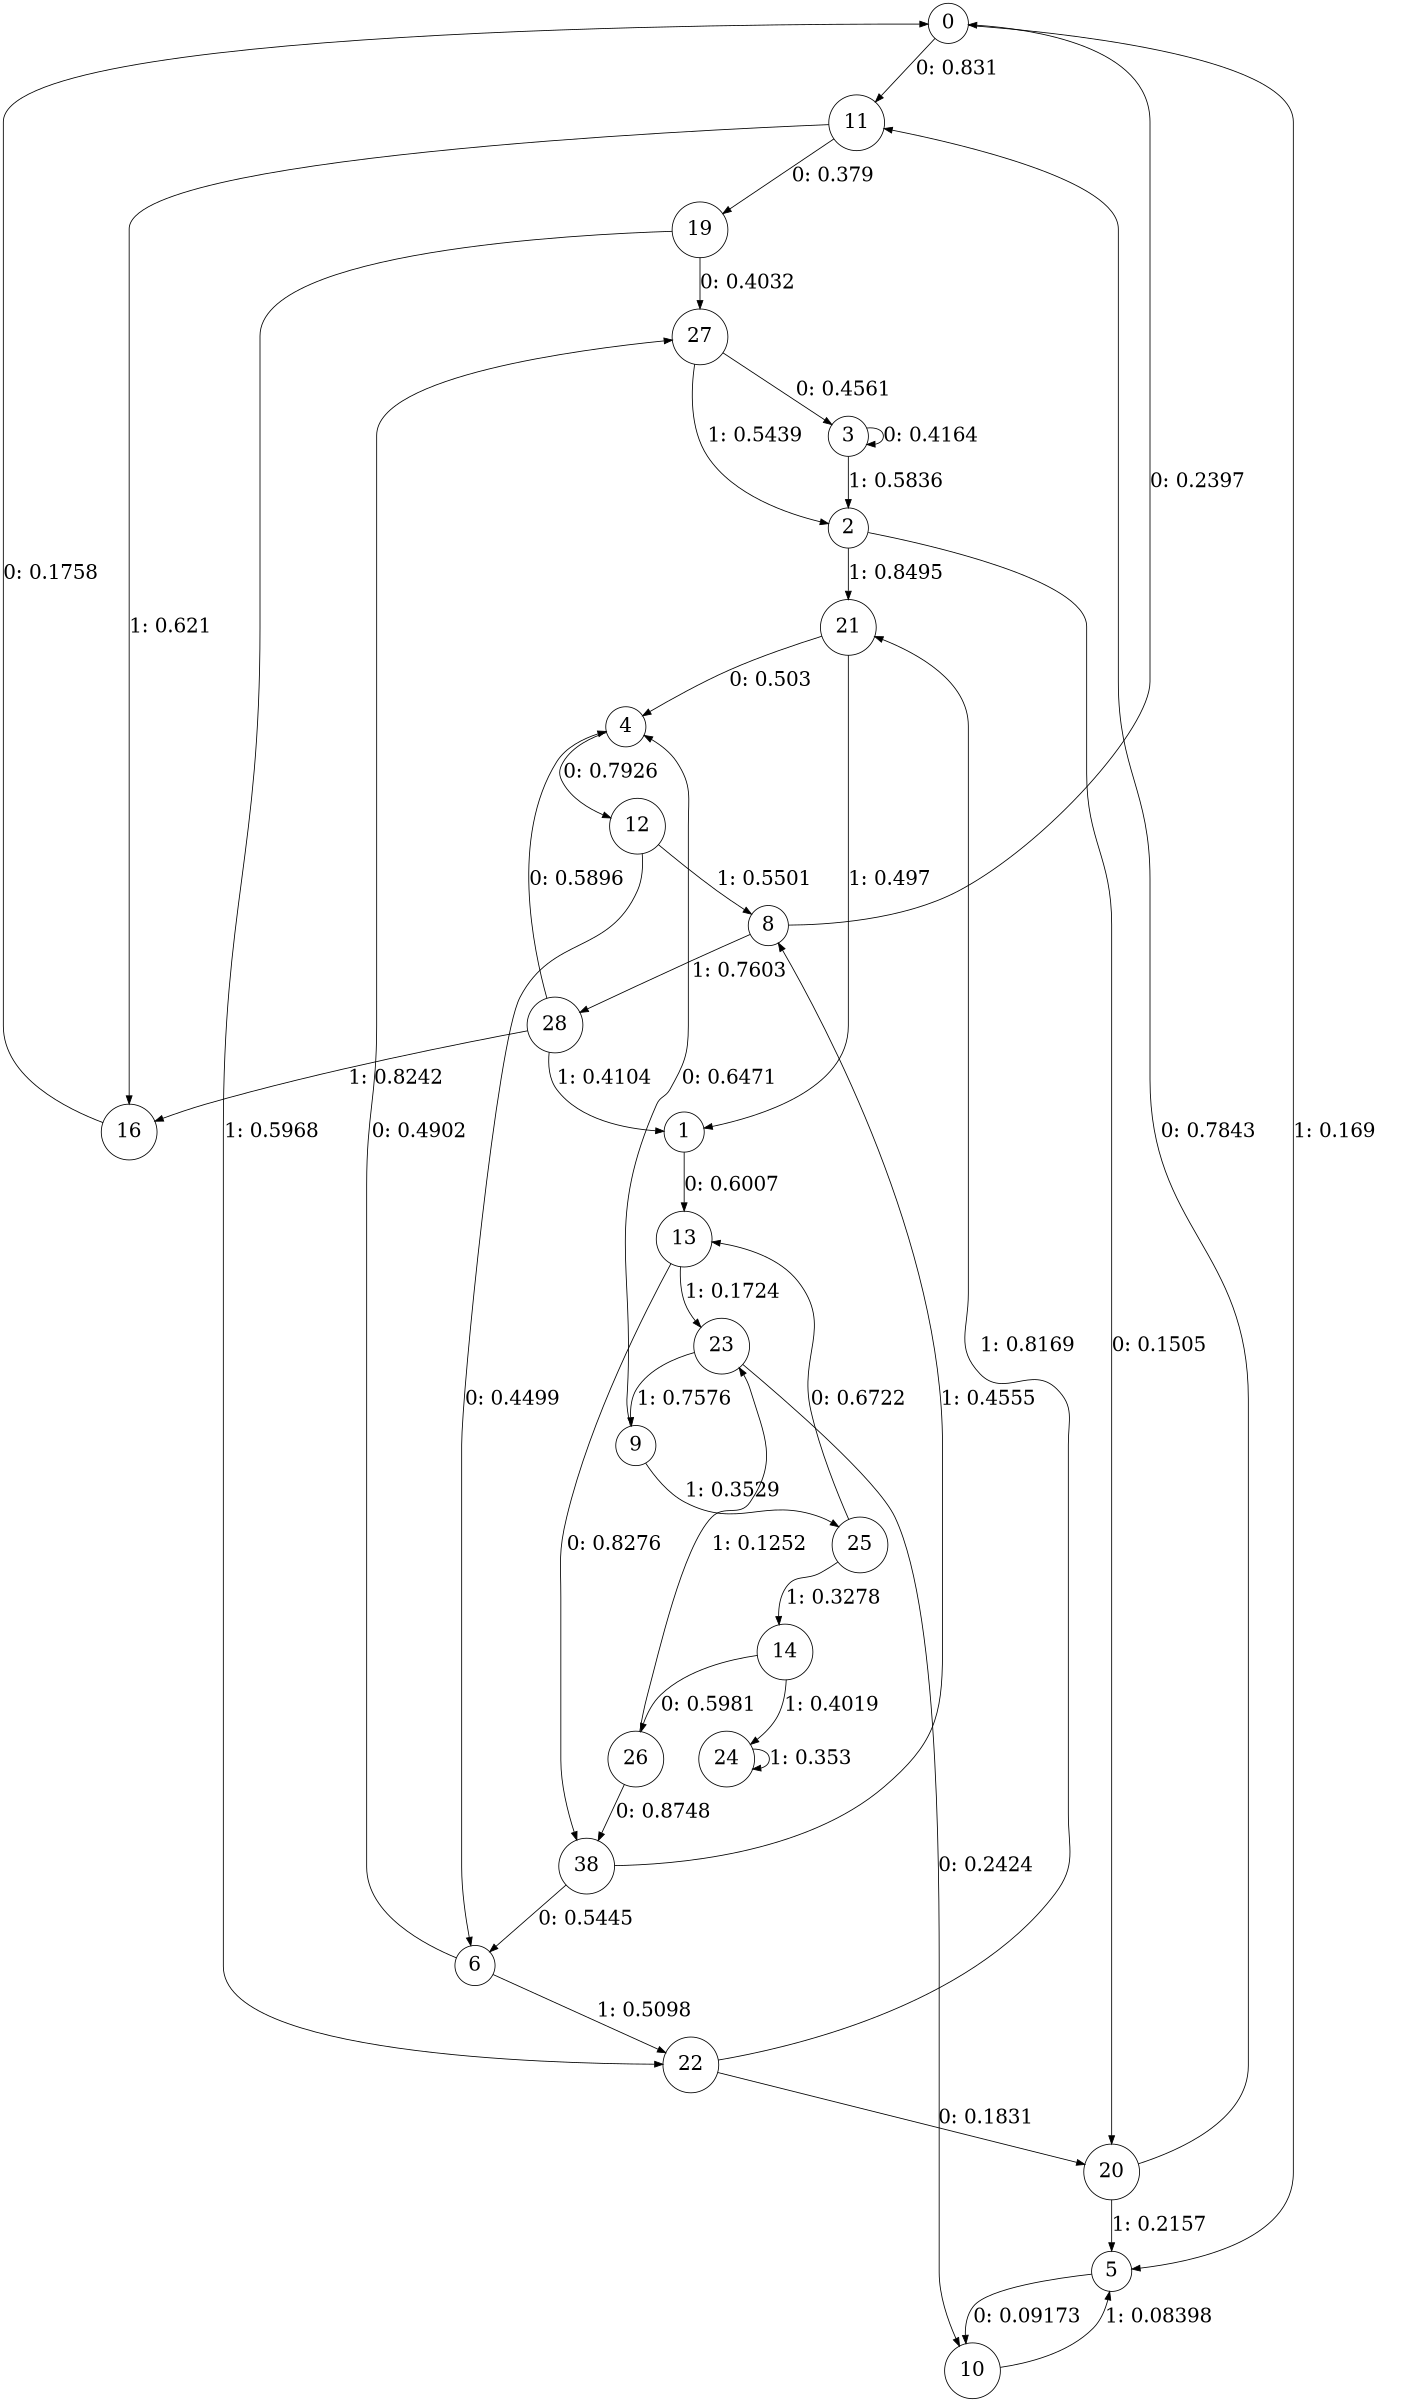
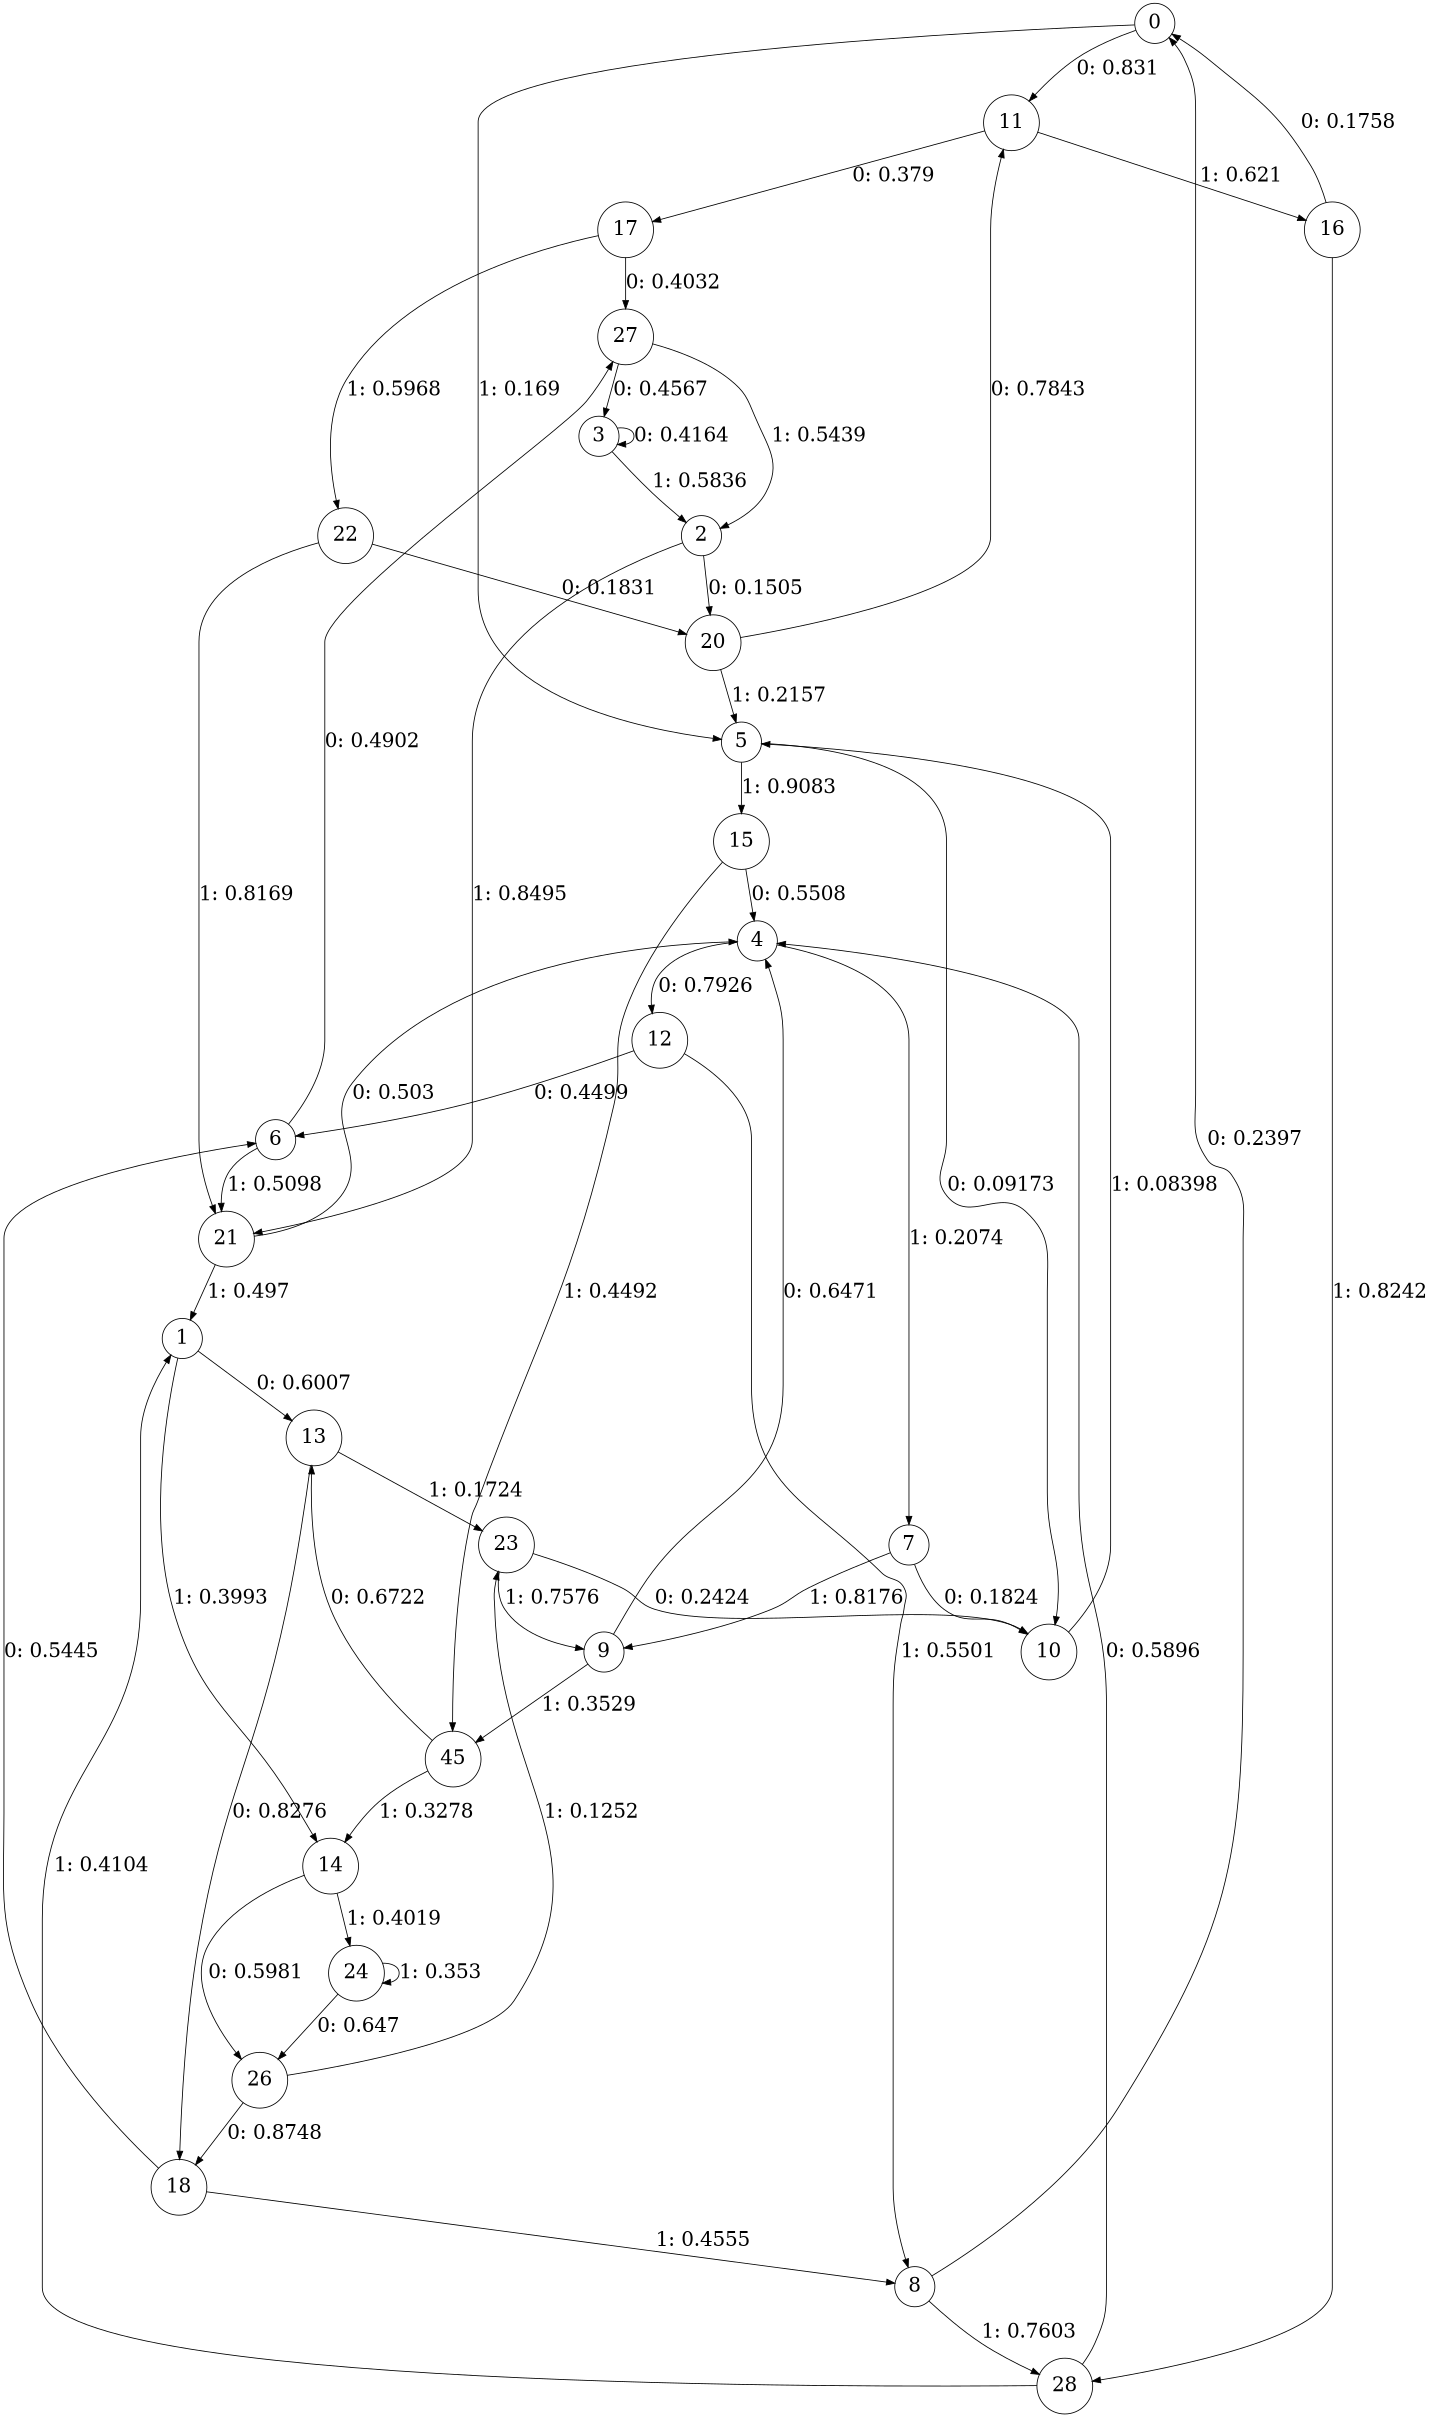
node "19": label "19" -> "17"
edge "27" -> "3": label "0: 0.4561   " -> "0: 0.4567   "
node "15": added
edge "28" -> "16": reversed
node "25": label "25" -> "45"
node "7": added
edge "1" -> "14": added, label "1: 0.3993"
node "38": label "38" -> "18"
edge "6" -> "22": now "6" -> "21"
edge "24" -> "26": added, label "0: 0.647"
